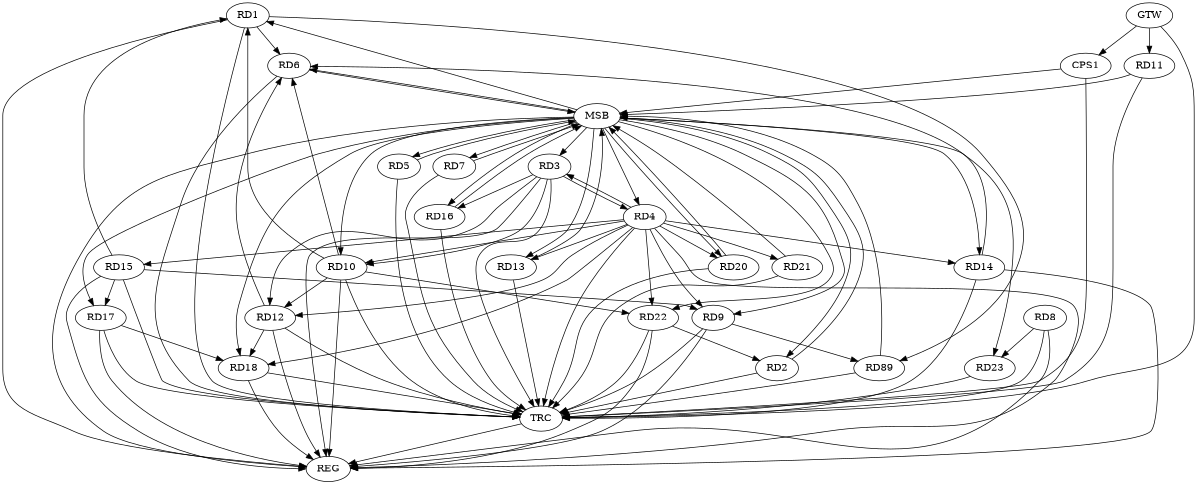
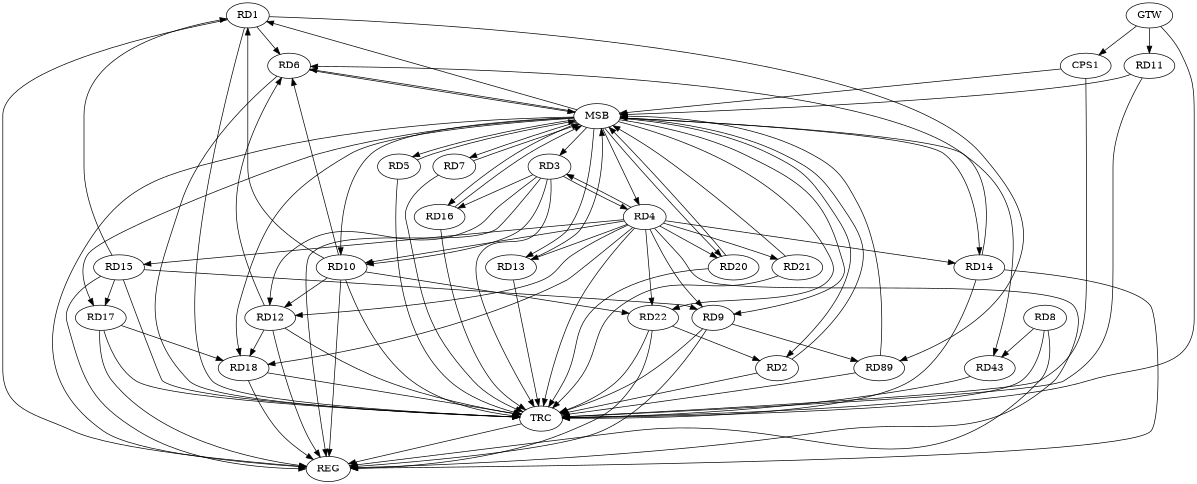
node "RD23": label "RD23" -> "RD43"
